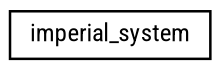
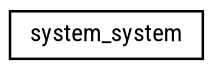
node "imperial_system": label "imperial_system" -> "system_system"
